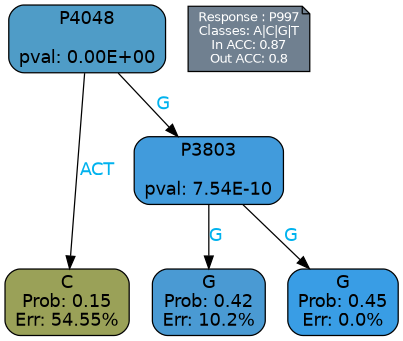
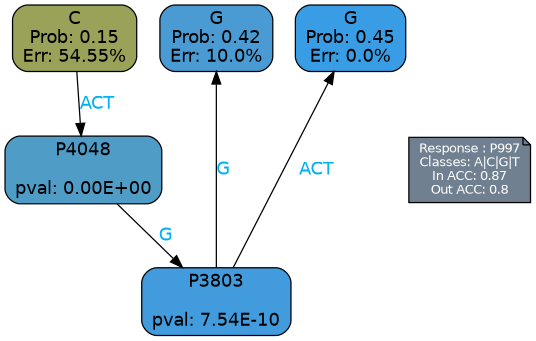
edge "P4048 pval: 0.00E+00" -> "C Prob: 0.15 Err: 54.55%": reversed
edge "P3803 pval: 7.54E-10" -> "G Prob: 0.45 Err: 0.0%": label "G" -> "ACT"
node "G Prob: 0.42 Err: 10.2%": label "G Prob: 0.42 Err: 10.2%" -> "G Prob: 0.42 Err: 10.0%"
